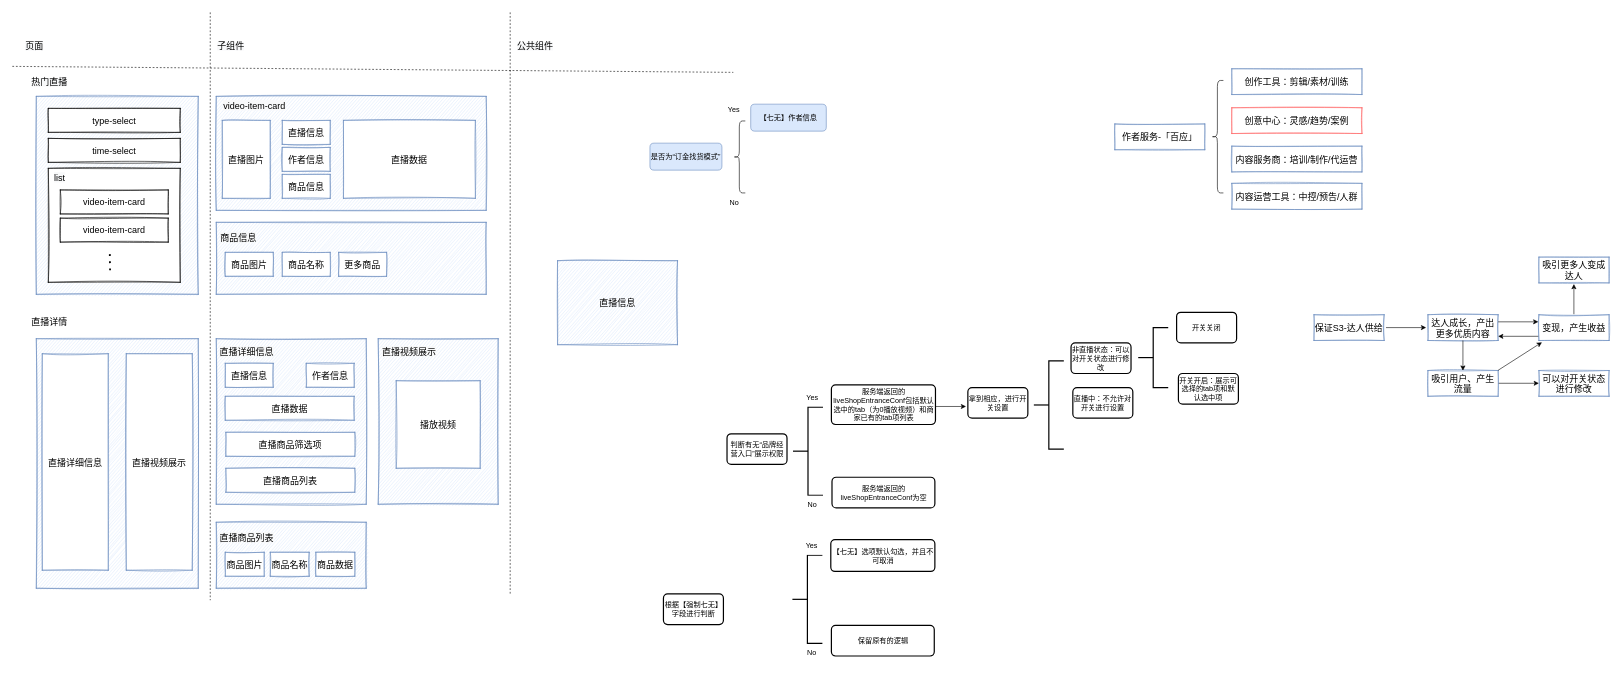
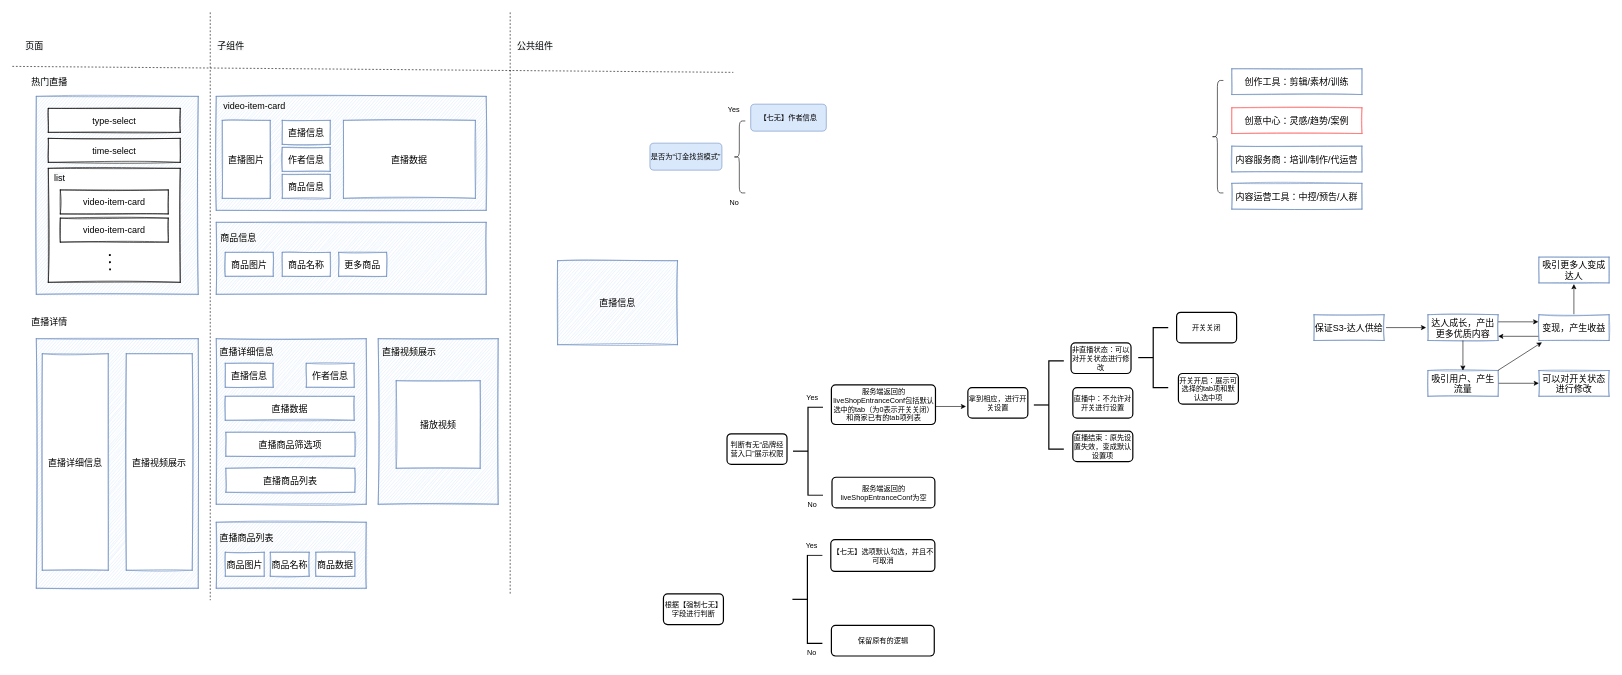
node "作者服务-「百应」": removed
node "服务端返回的liveShopEntranceConf包括默认选中的tab（为0播放视频）和商家已有的tab项列表": label "服务端返回的liveShopEntranceConf包括默认选中的tab（为0播放视频）和商家已有的tab项列表" -> "服务端返回的liveShopEntranceConf包括默认选中的tab（为0表示开关关闭）和商家已有的tab项列表"
node "直播结束：原先设置失效，变成默认设置项": added
